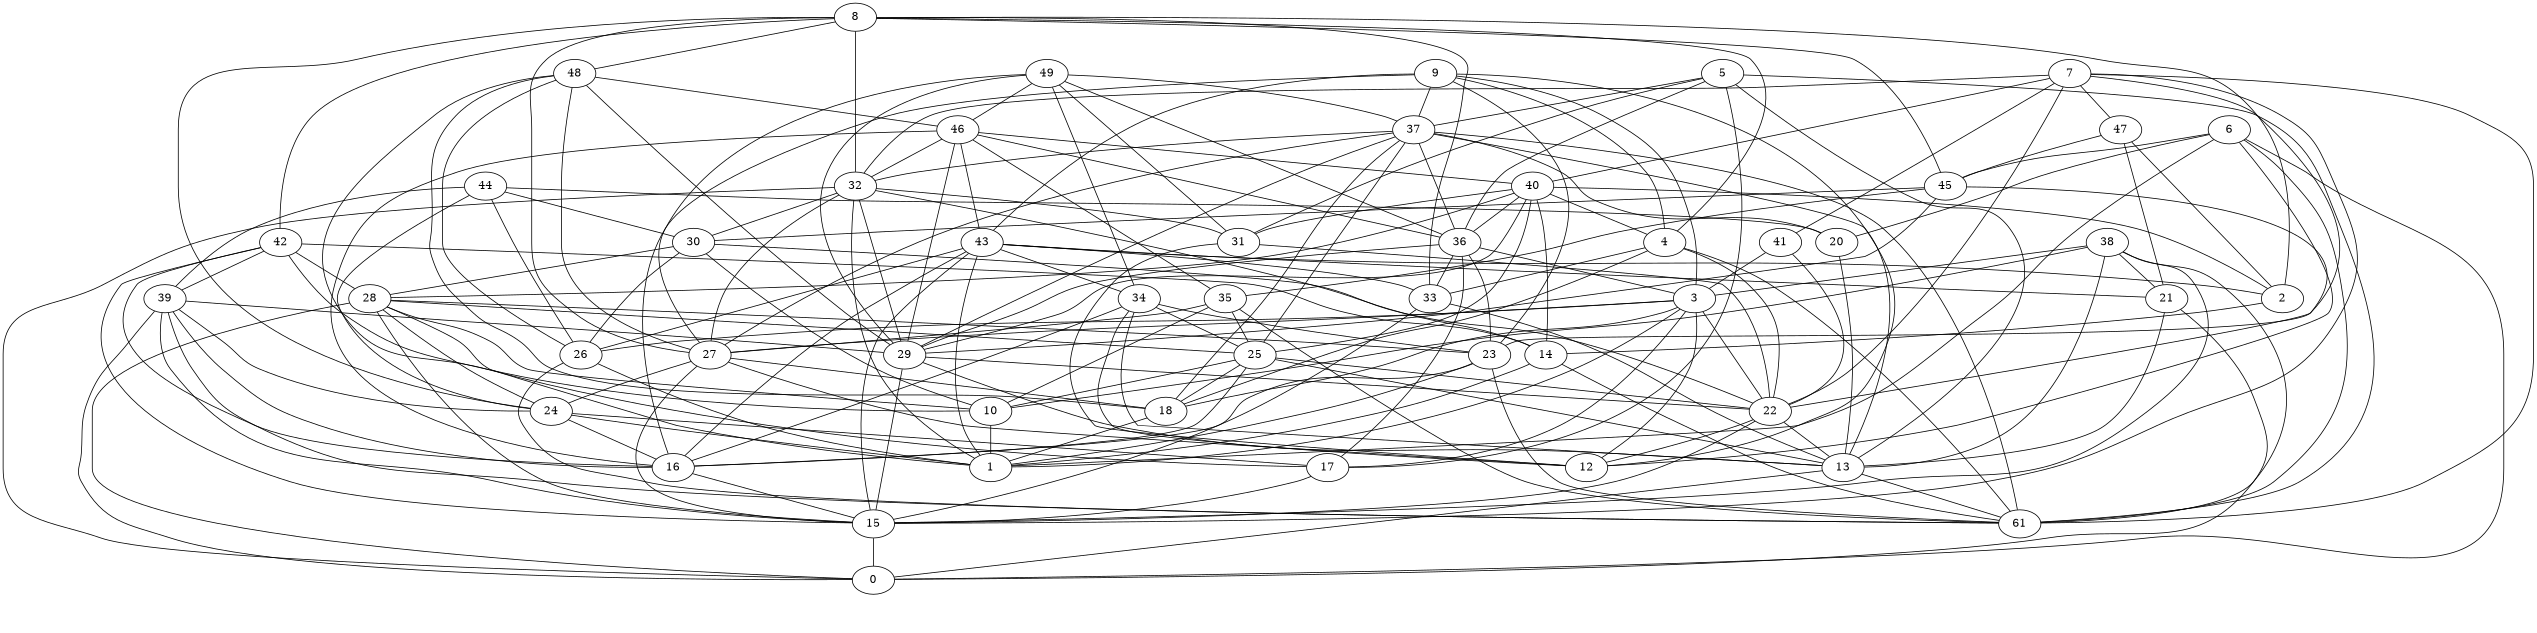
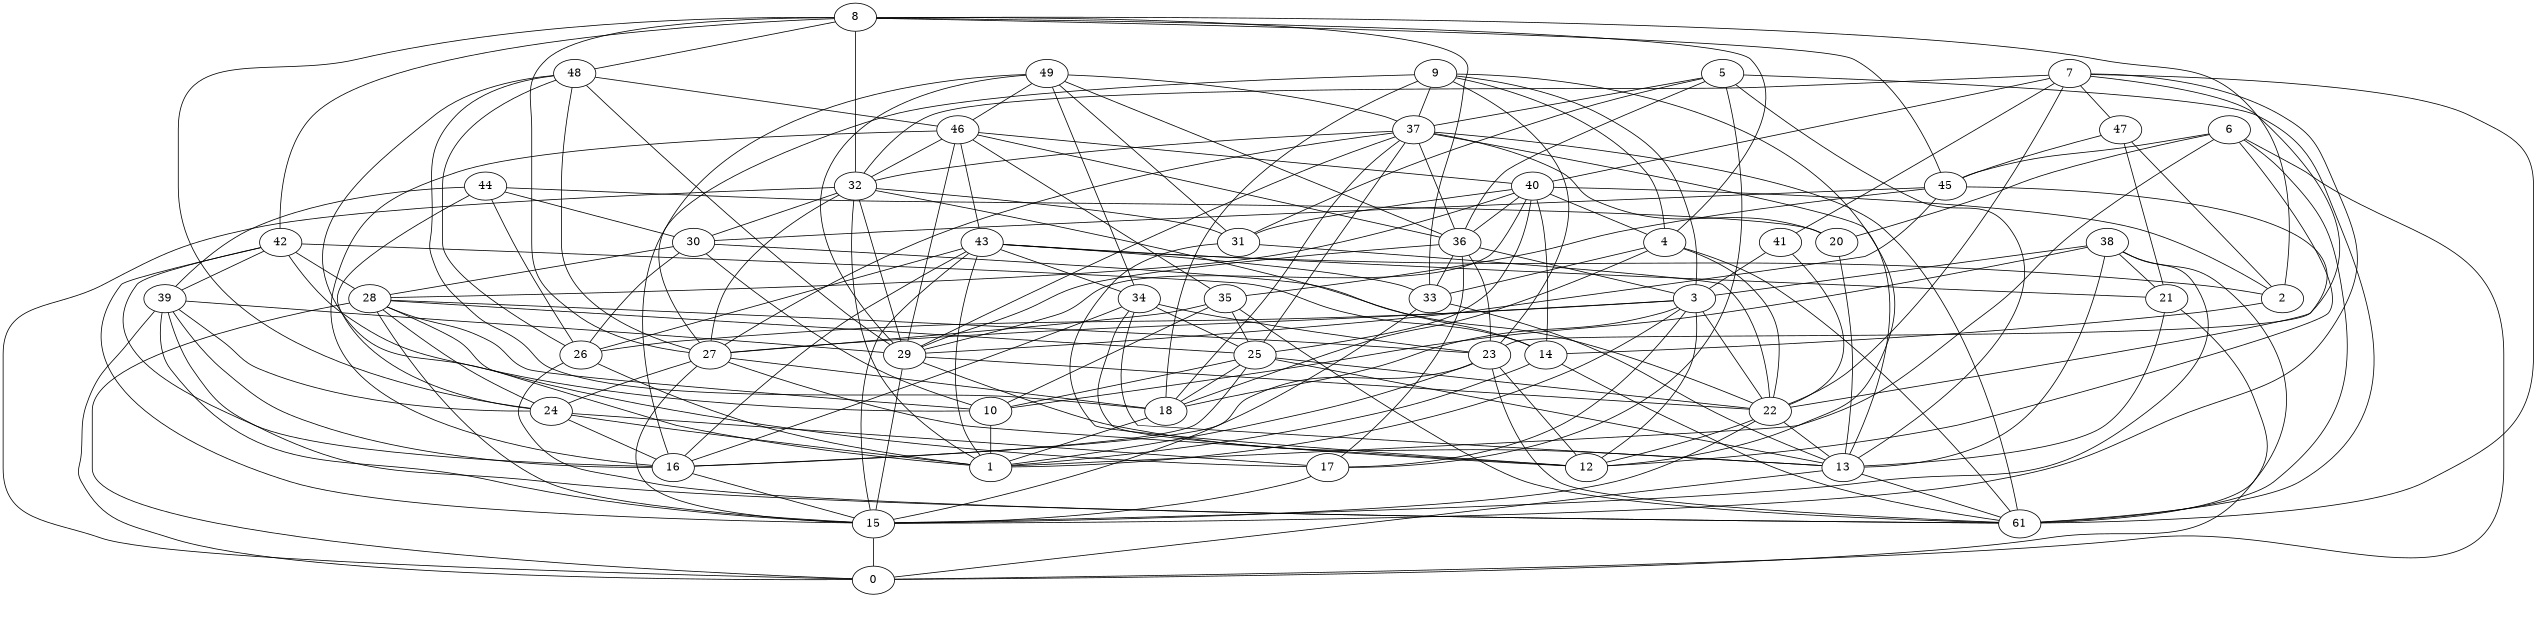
edge "9" -- "43": now "9" -- "18"
edge "23" -- "12": added
